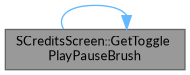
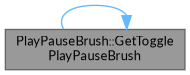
node "SCreditsScreen::GetToggle PlayPauseBrush": label "SCreditsScreen::GetToggle PlayPauseBrush" -> "PlayPauseBrush::GetToggle PlayPauseBrush"
